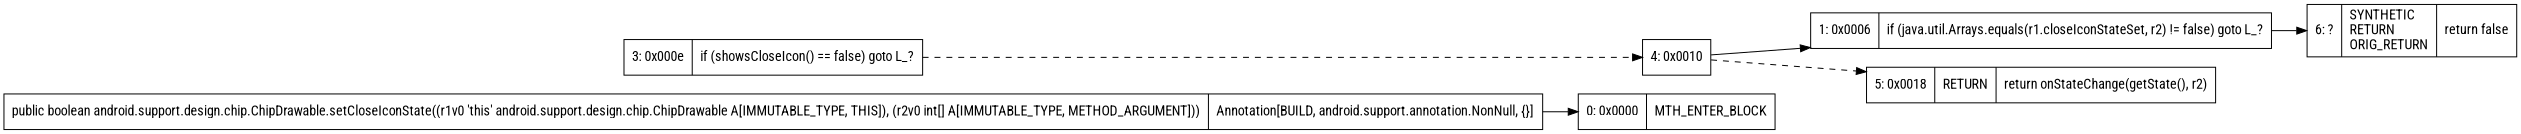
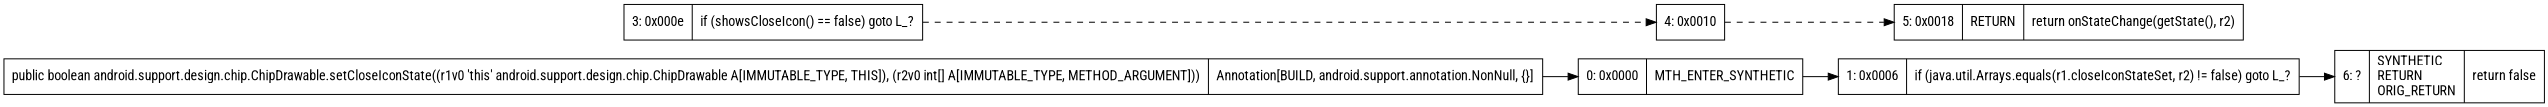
edge "4: 0x0010" -> "1: 0x0006": now "0: 0x0000" -> "1: 0x0006"
node "0: 0x0000": text "MTH_ENTER_BLOCK" -> "MTH_ENTER_SYNTHETIC"
